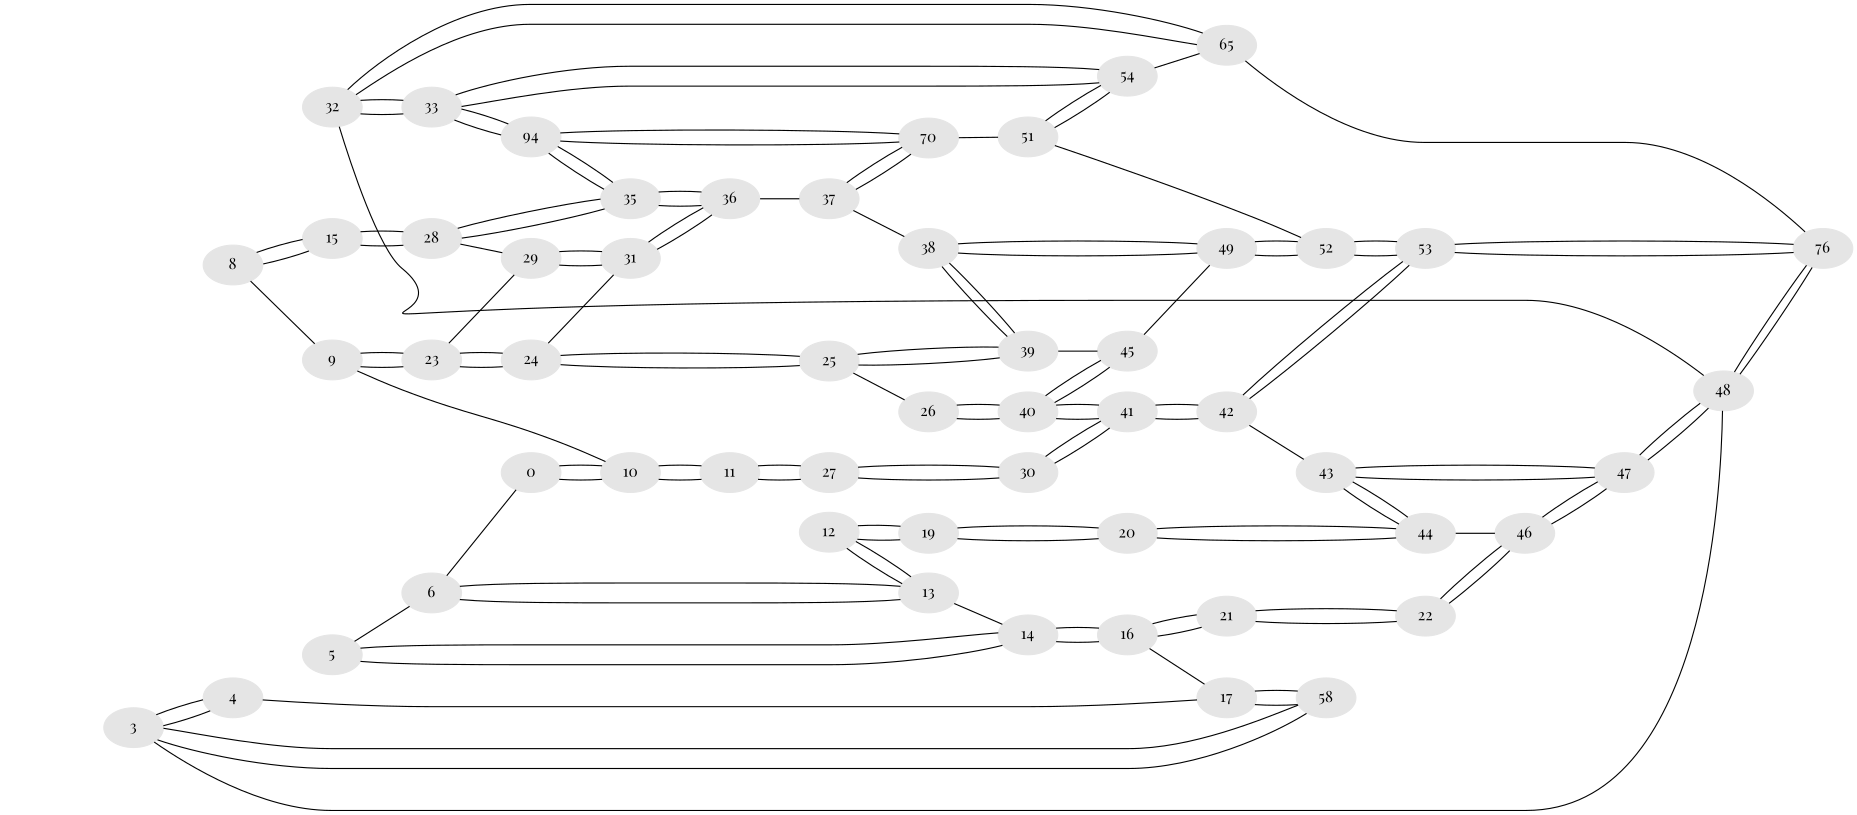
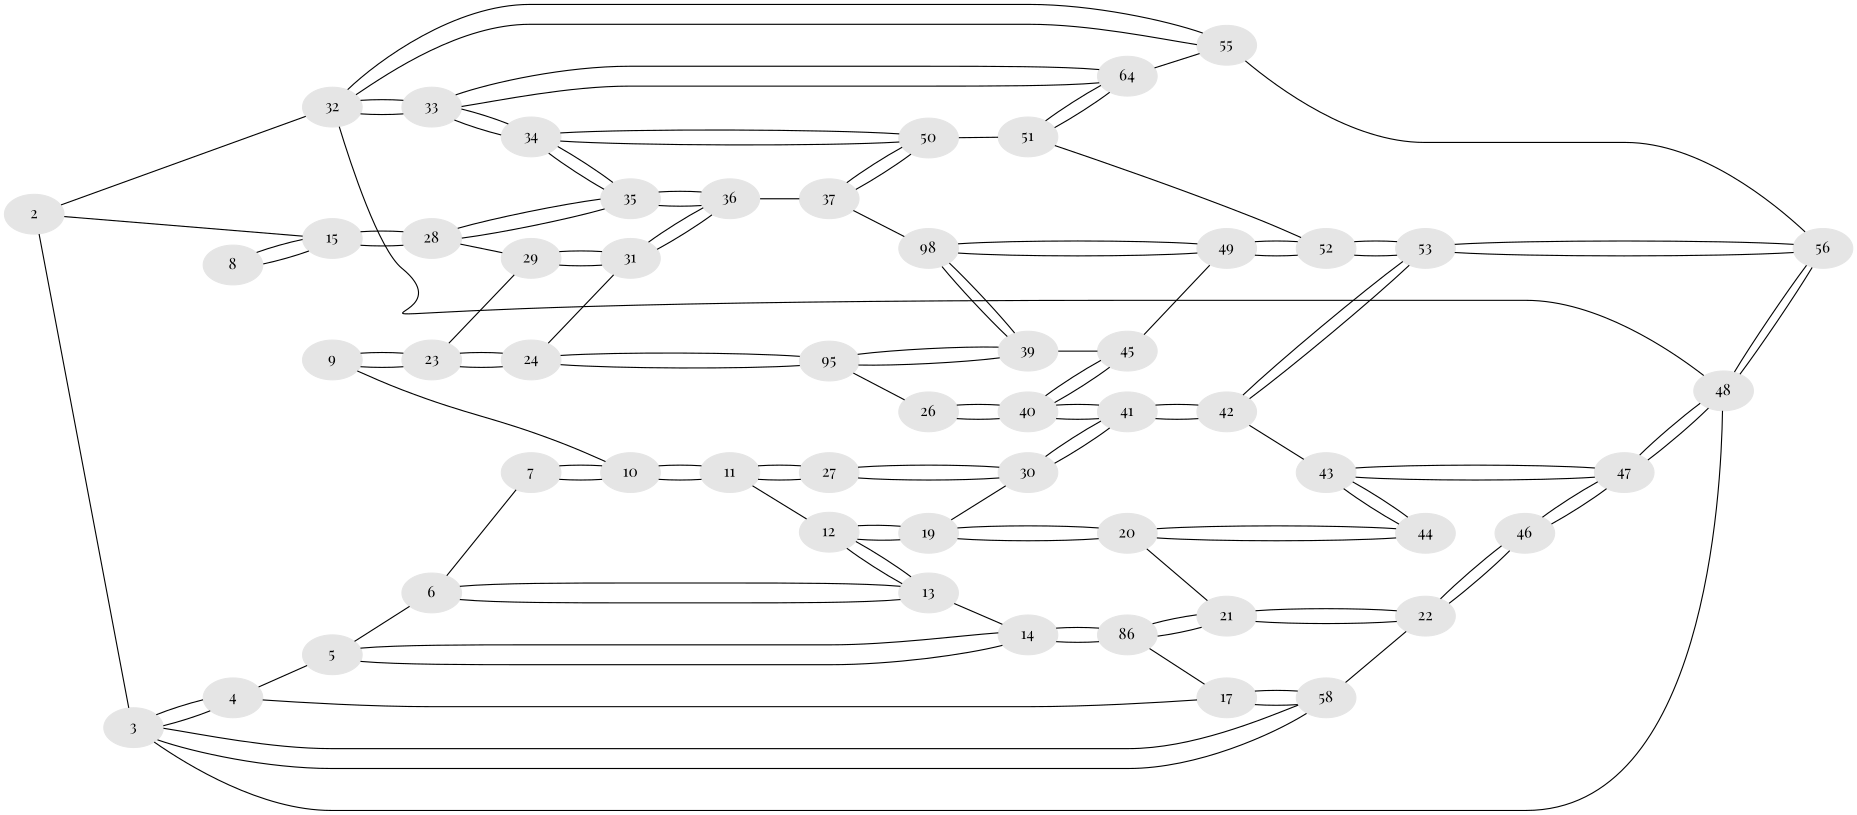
node "65": label "65" -> "55"
node "54": label "54" -> "64"
node "94": label "94" -> "34"
node "70": label "70" -> "50"
node "2": added
node "38": label "38" -> "98"
node "76": label "76" -> "56"
edge "8" -- "9": removed
node "25": label "25" -> "95"
node "0": label "0" -> "7"
edge "11" -- "12": added
edge "30" -- "19": added
edge "44" -- "46": removed
edge "20" -- "21": added
node "16": label "16" -> "86"
edge "22" -- "58": added
edge "5" -- "4": added
